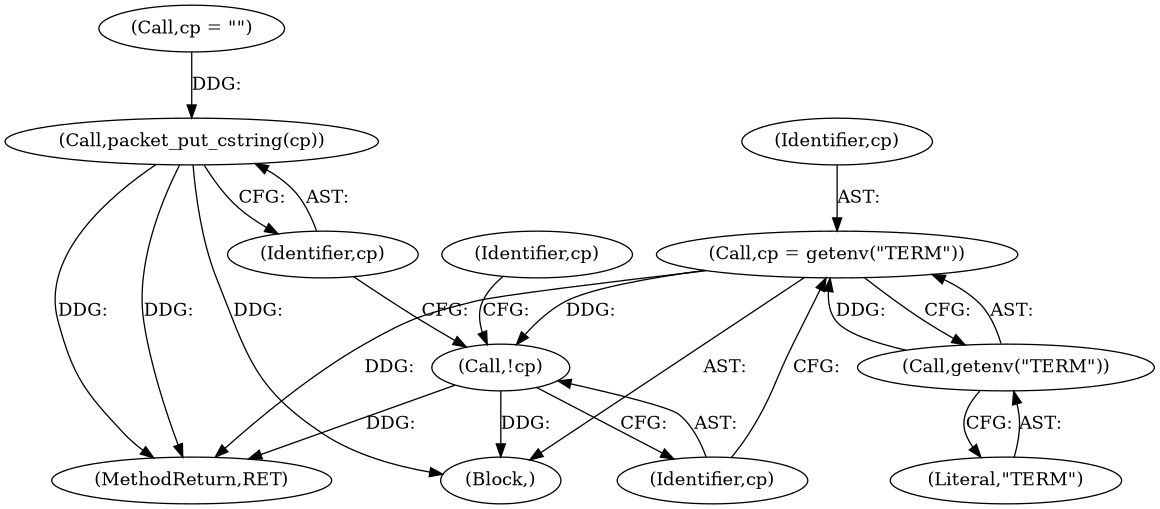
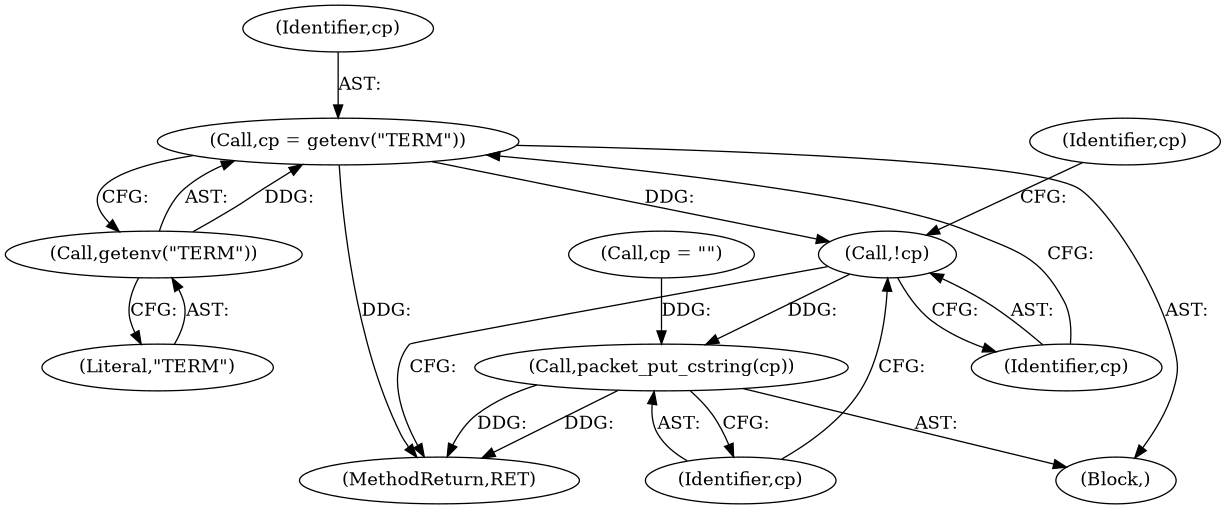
edge "(Call,packet_put_cstring(cp))" -> "(Block,)": label "DDG: " -> "AST: "
edge "(Call,!cp)" -> "(Block,)": now "(Call,!cp)" -> "(Call,packet_put_cstring(cp))"
edge "(Call,!cp)" -> "(MethodReturn,RET)": label "DDG: " -> "CFG: "
